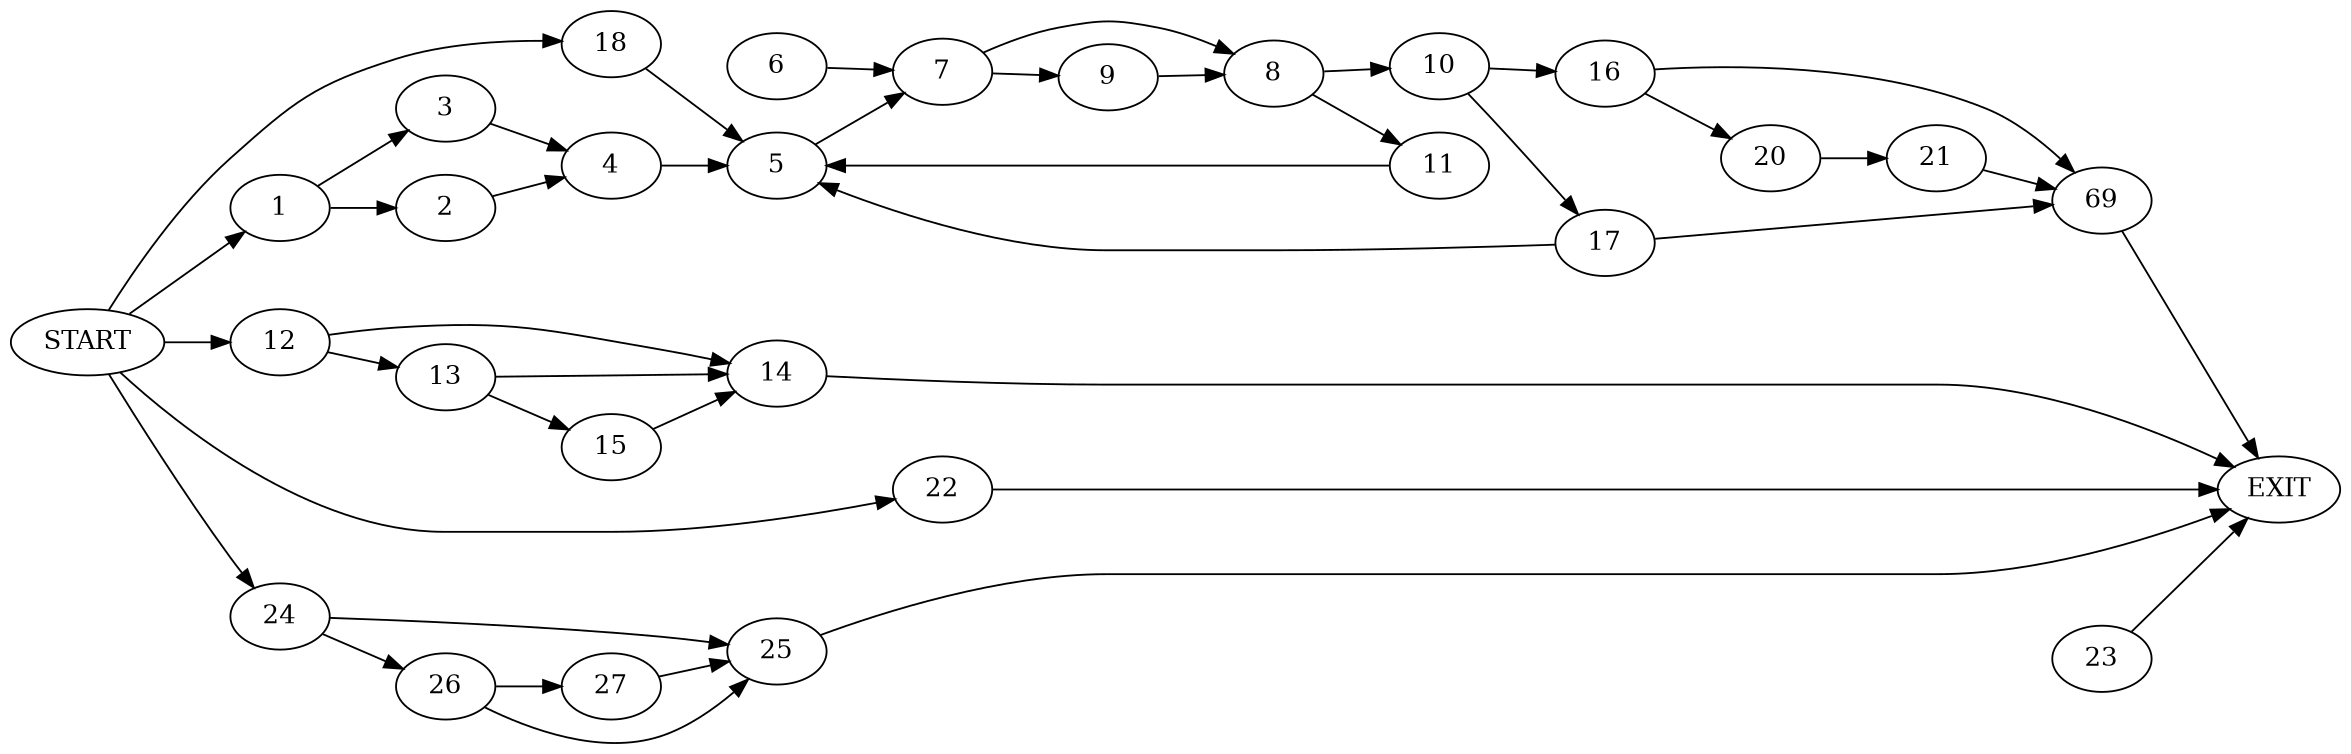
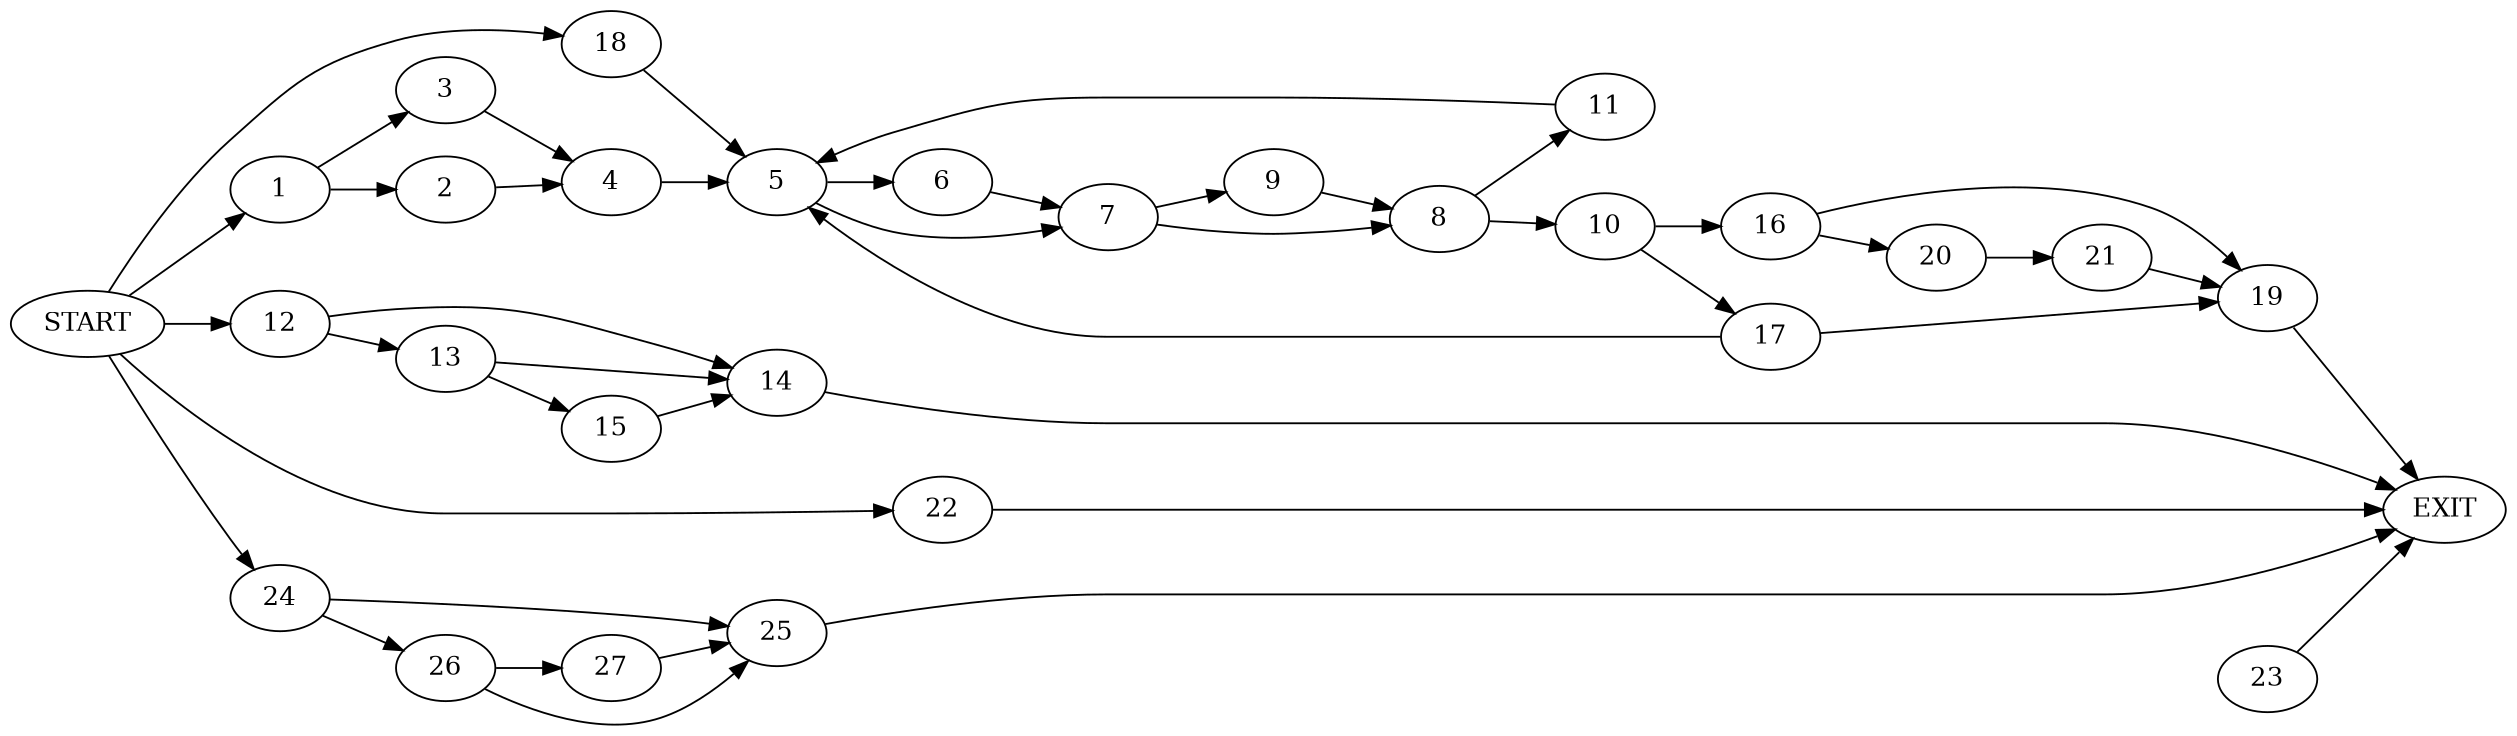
edge "5" -> "6": added
node "69": label "69" -> "19"
